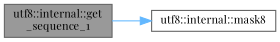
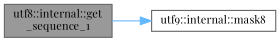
node "utf8::internal::mask8": label "utf8::internal::mask8" -> "utf9::internal::mask8"
